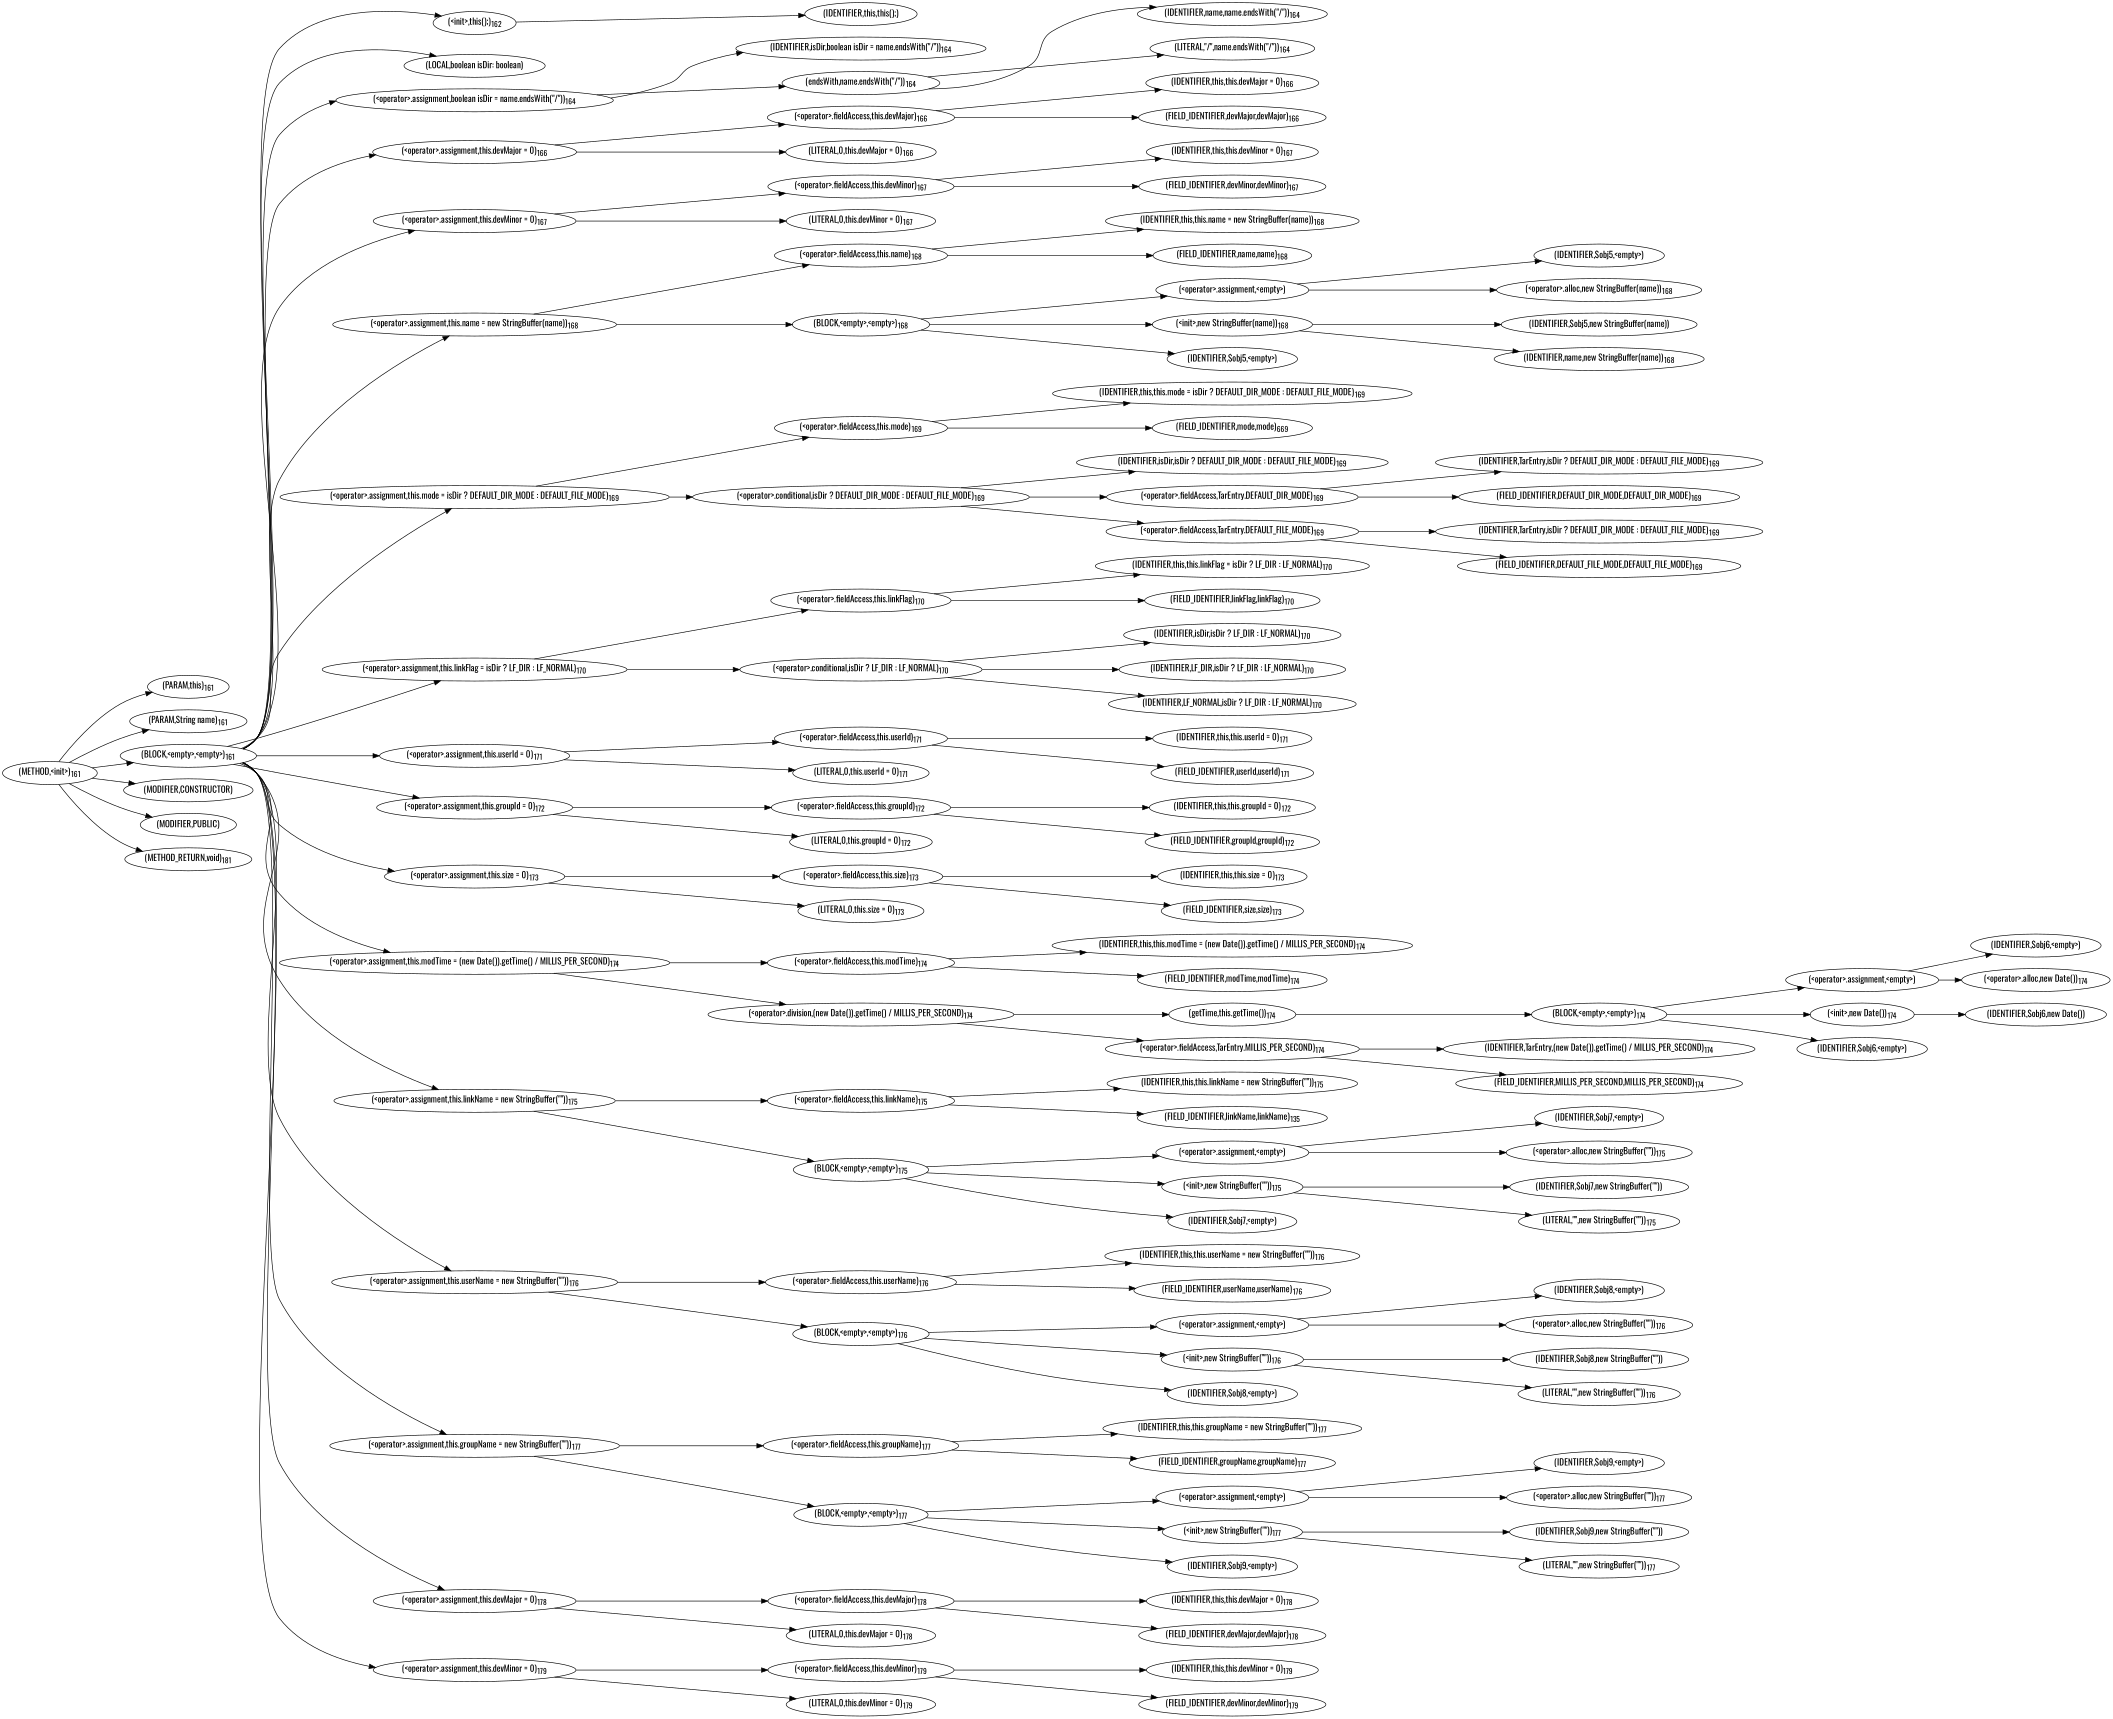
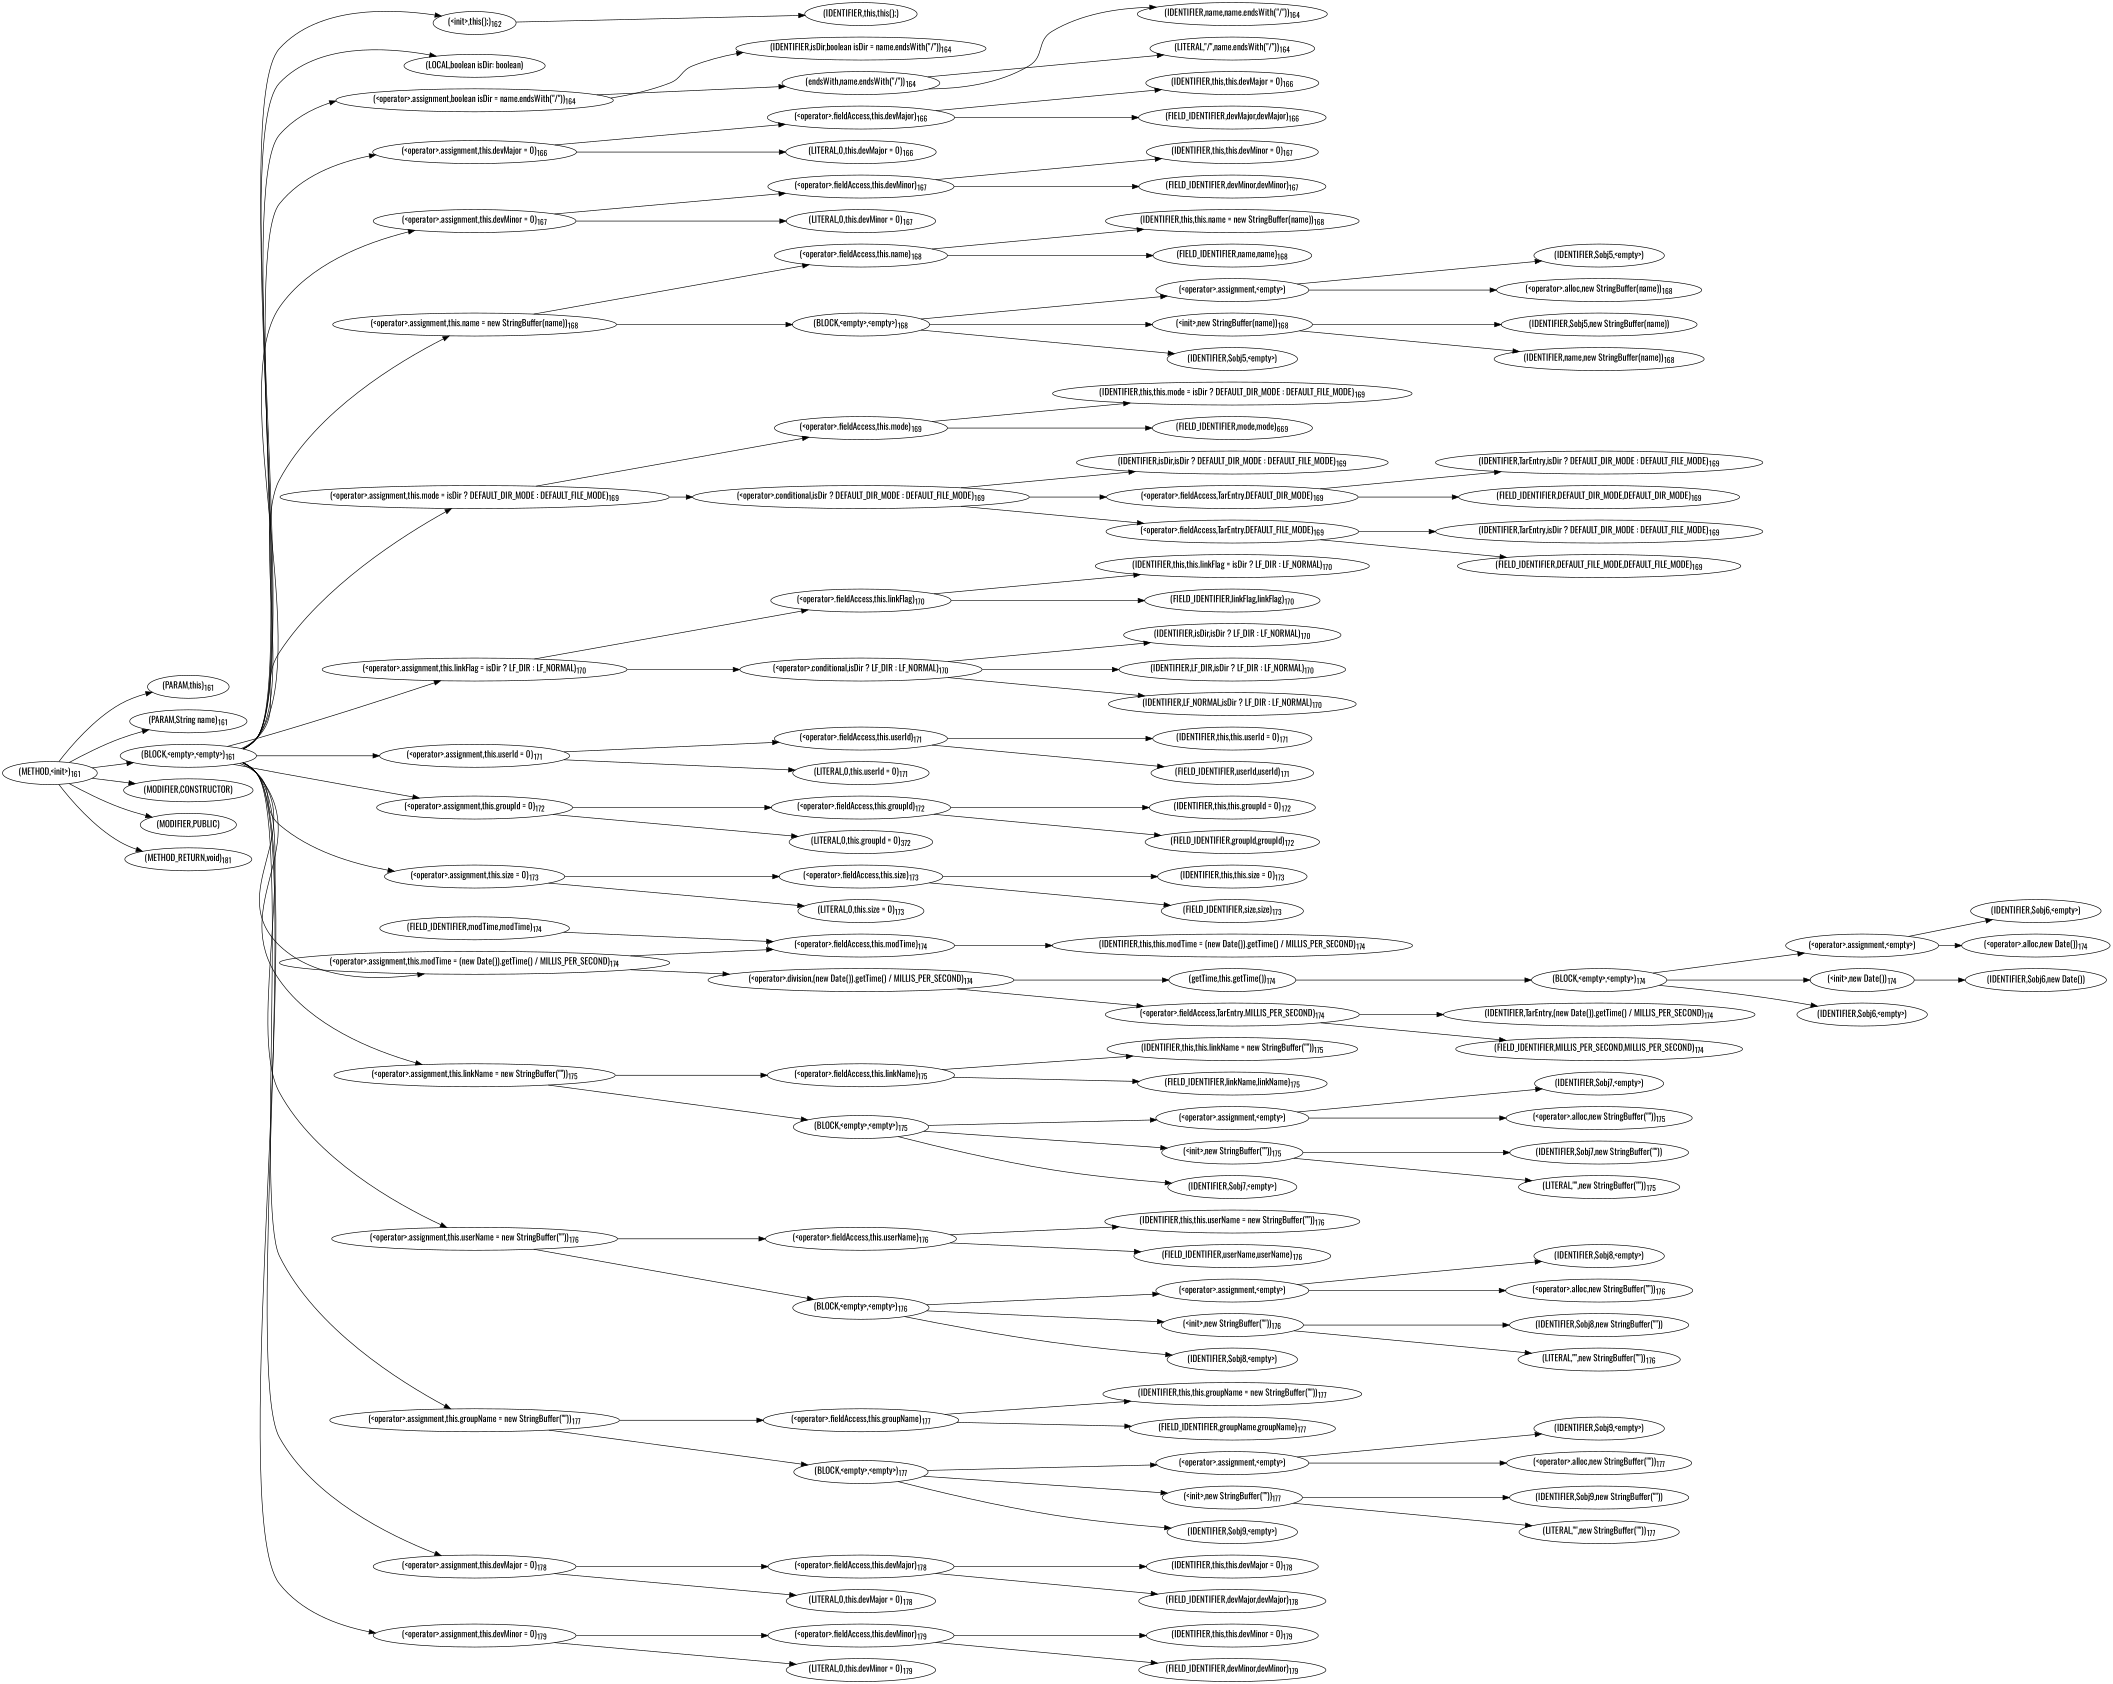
node "(LITERAL,0,this.groupId = 0)": text "172" -> "372"
edge "(<operator>.fieldAccess,this.modTime)" -> "(FIELD_IDENTIFIER,modTime,modTime)": reversed
node "(FIELD_IDENTIFIER,linkName,linkName)": text "135" -> "175"
